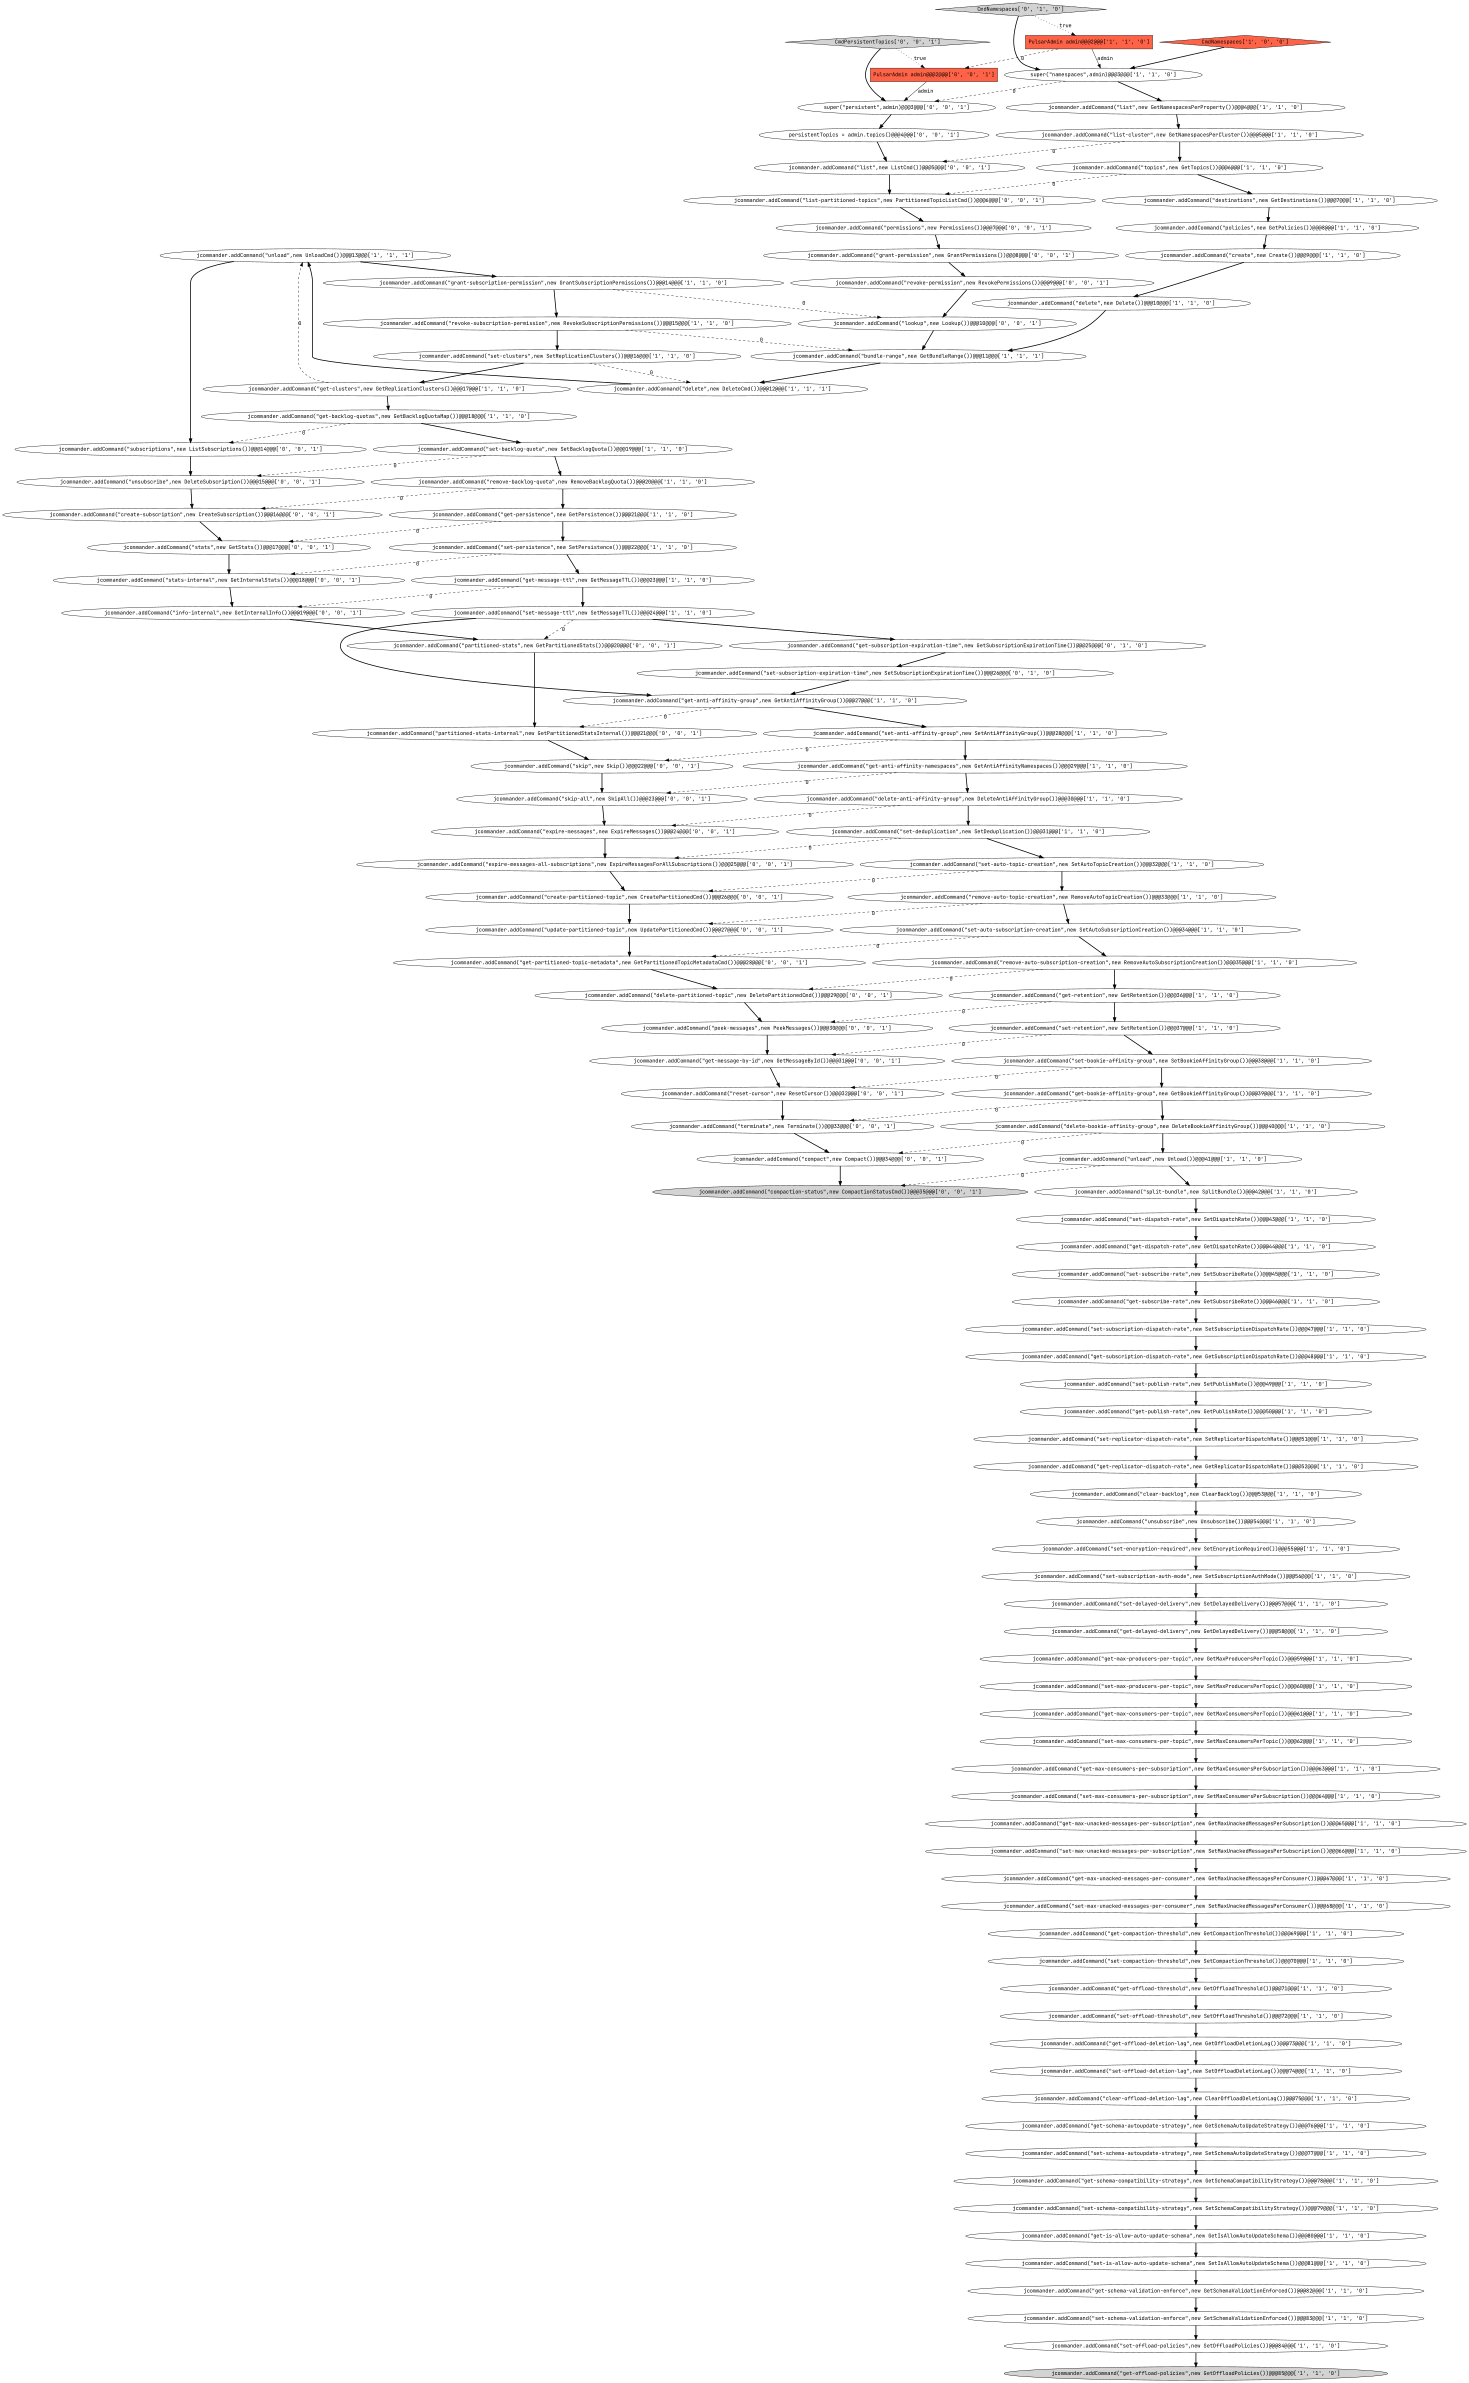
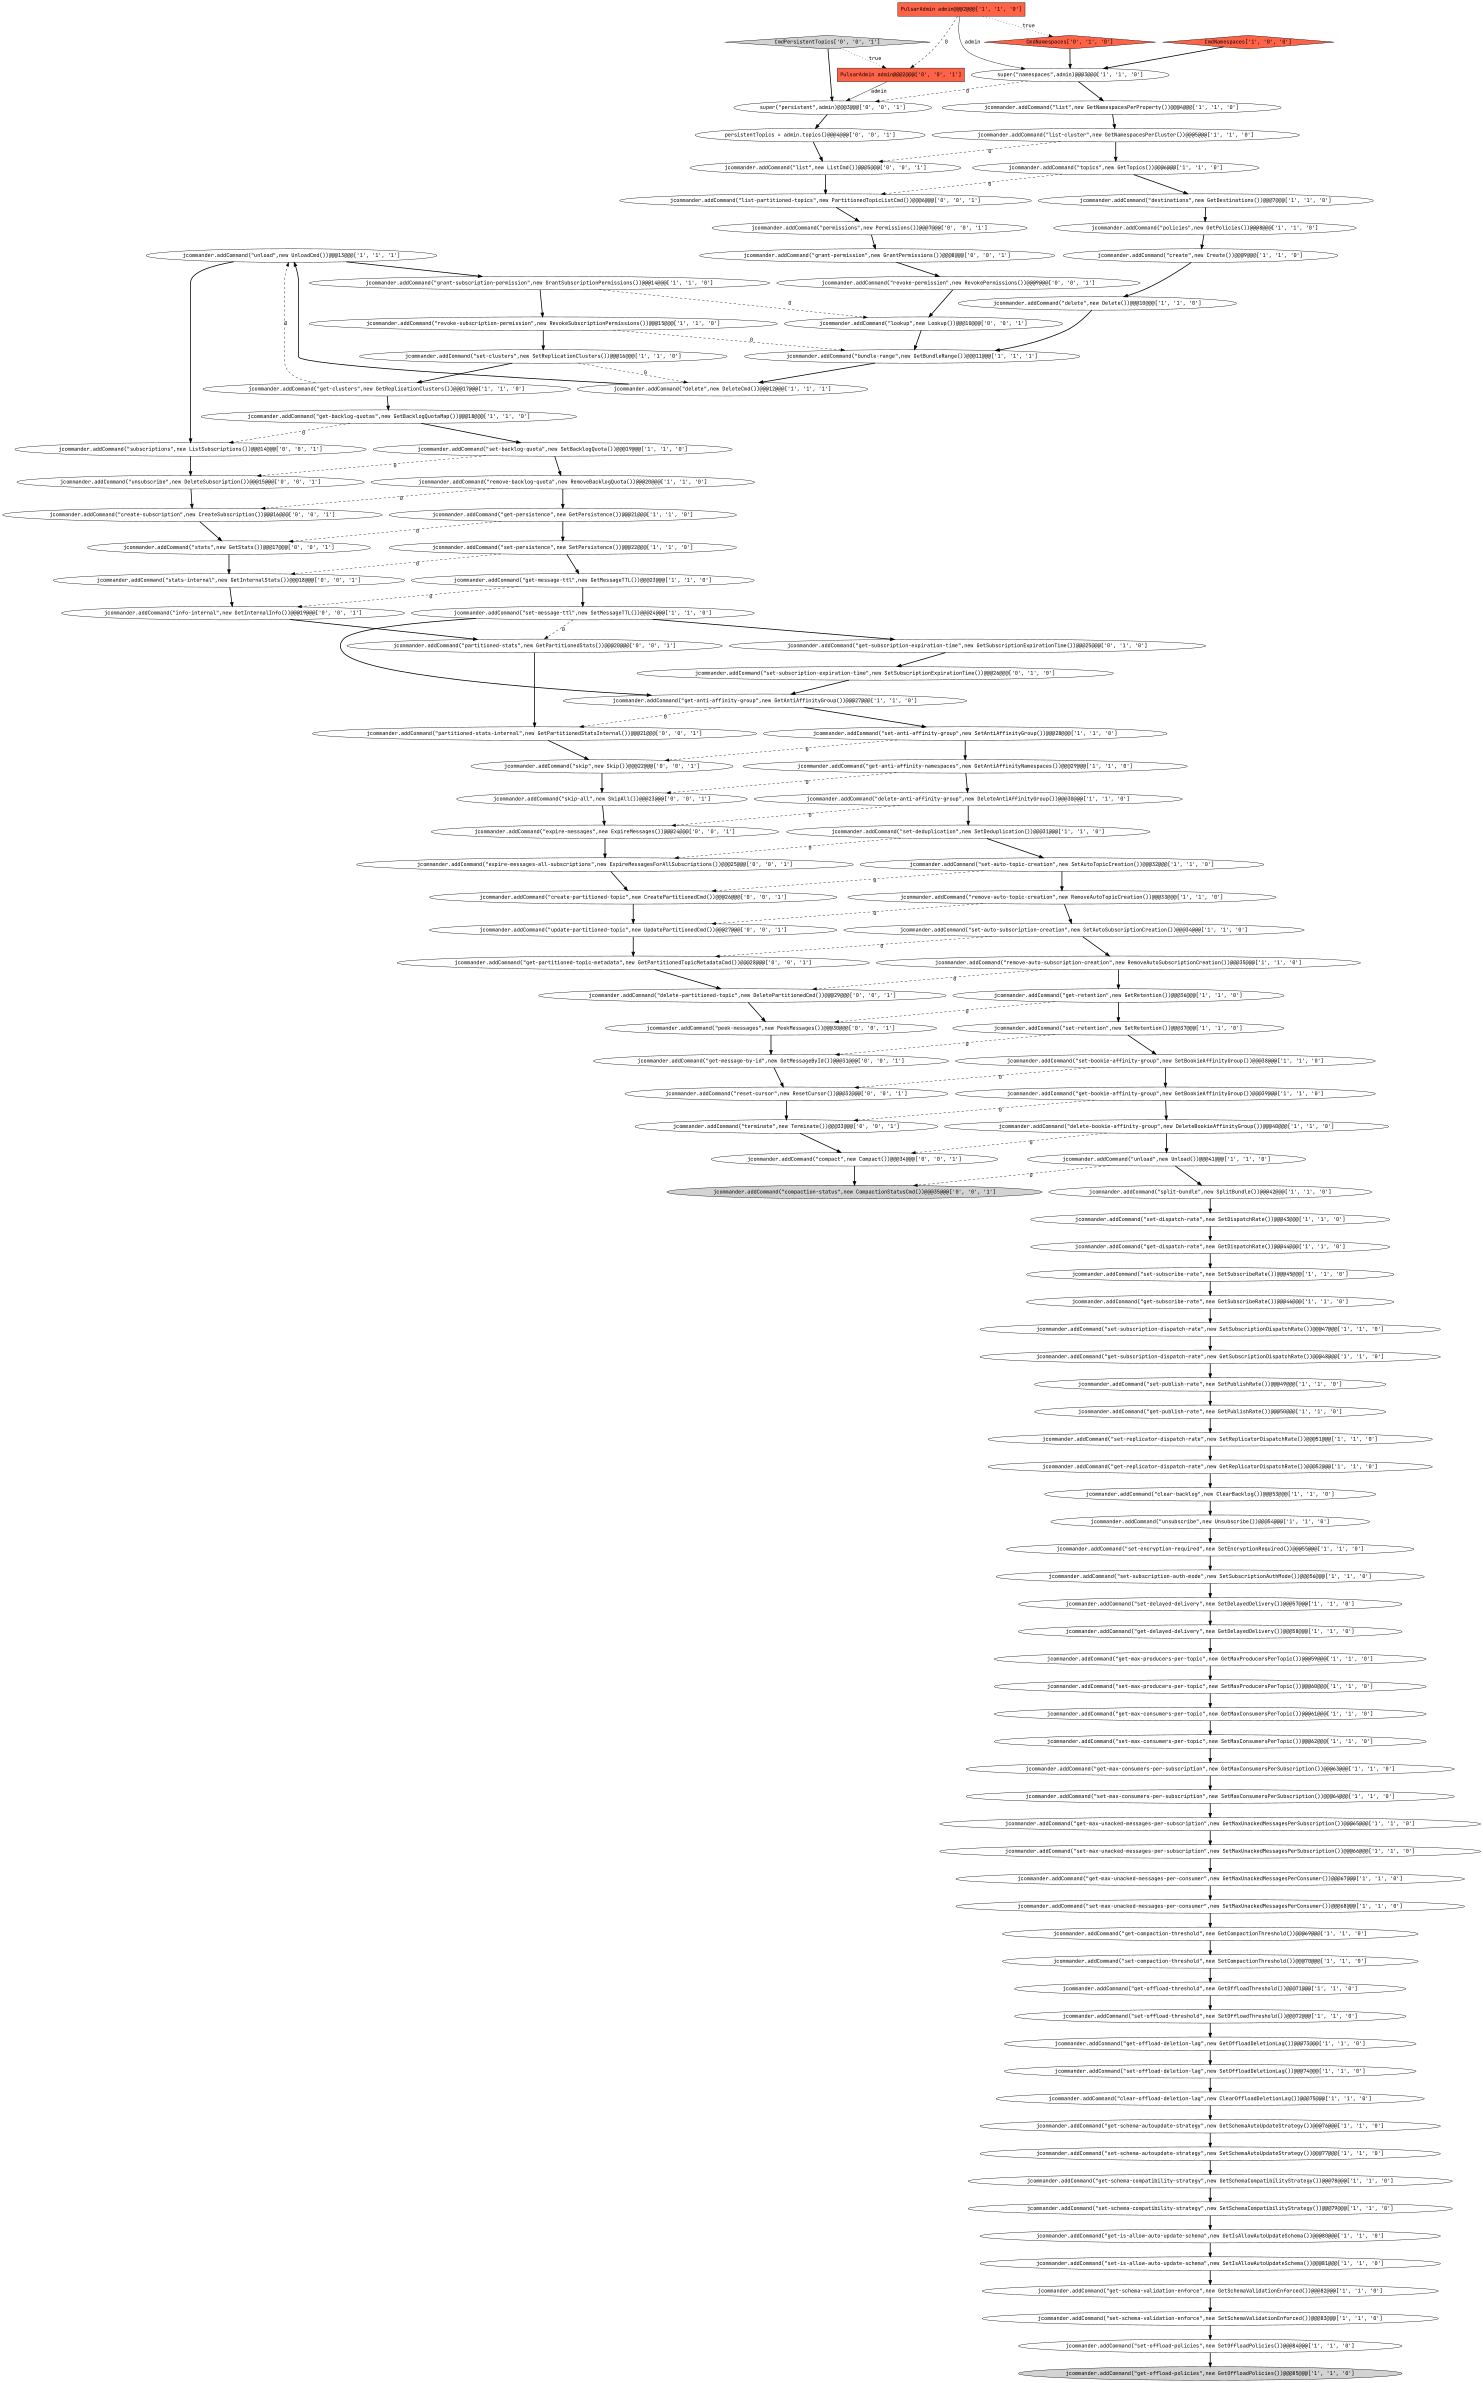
node "CmdNamespaces['0', '1', '0']": fillcolor lightgray -> tomato
edge "CmdNamespaces['0', '1', '0']" -> "PulsarAdmin admin@@@2@@@['1', '1', '0']": reversed
